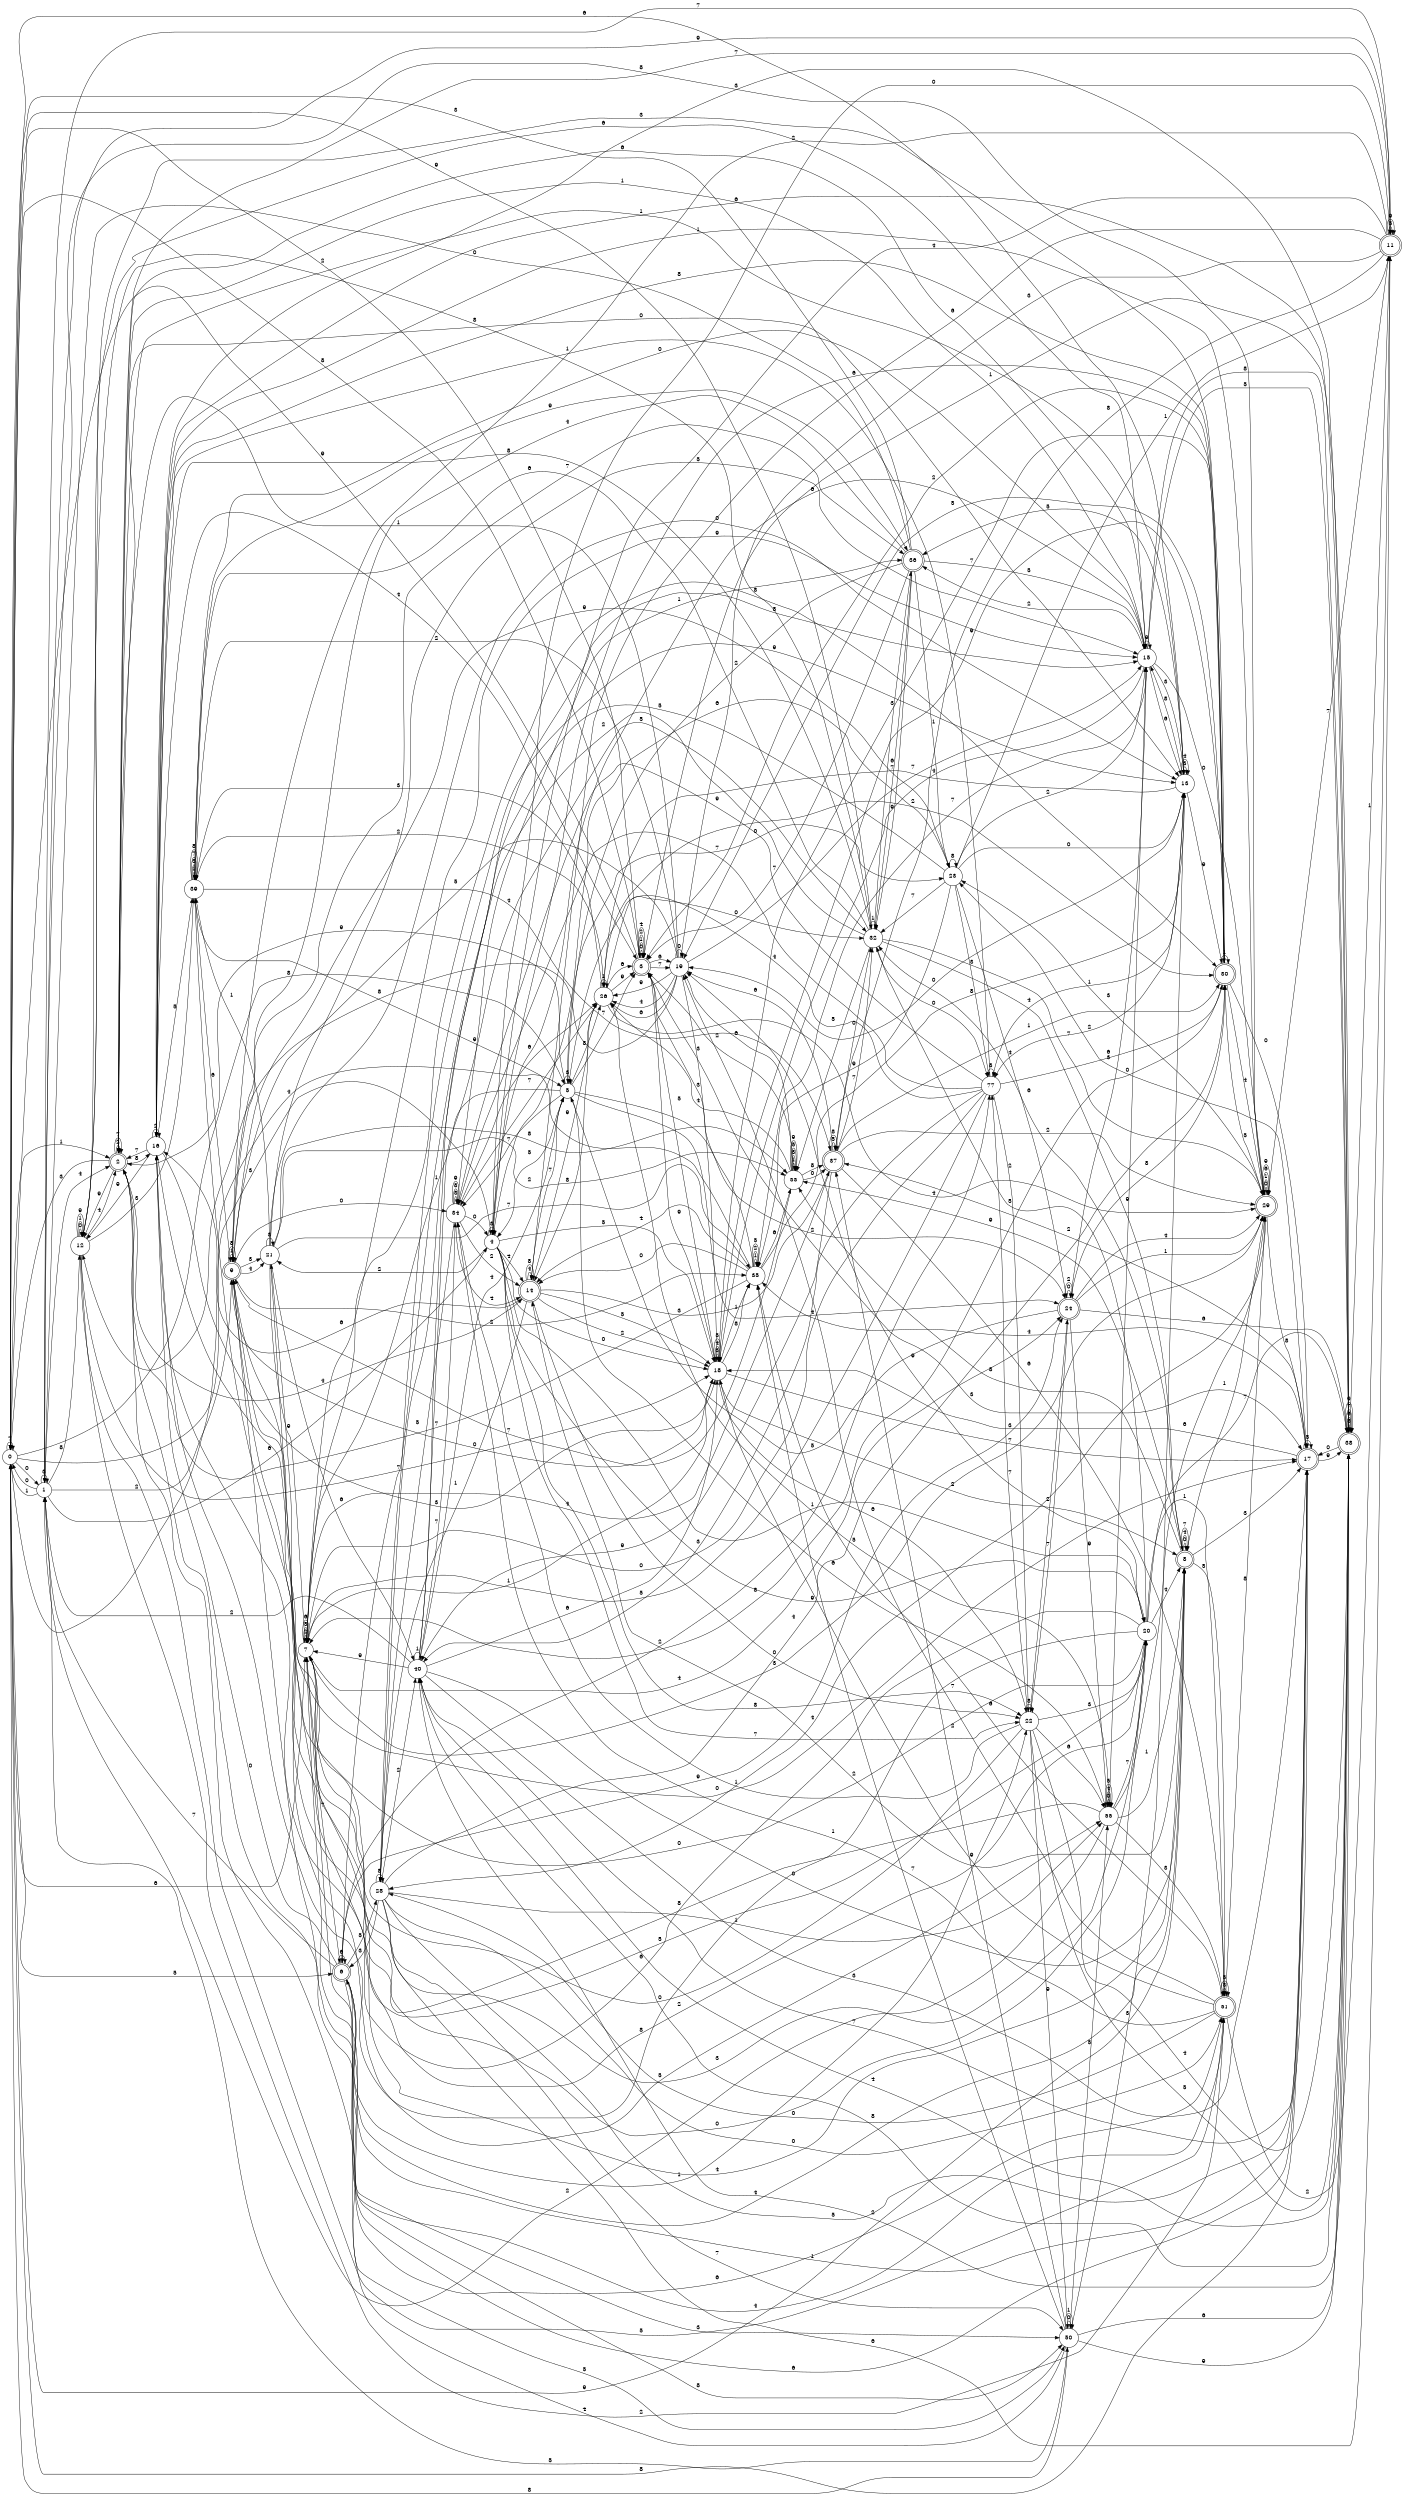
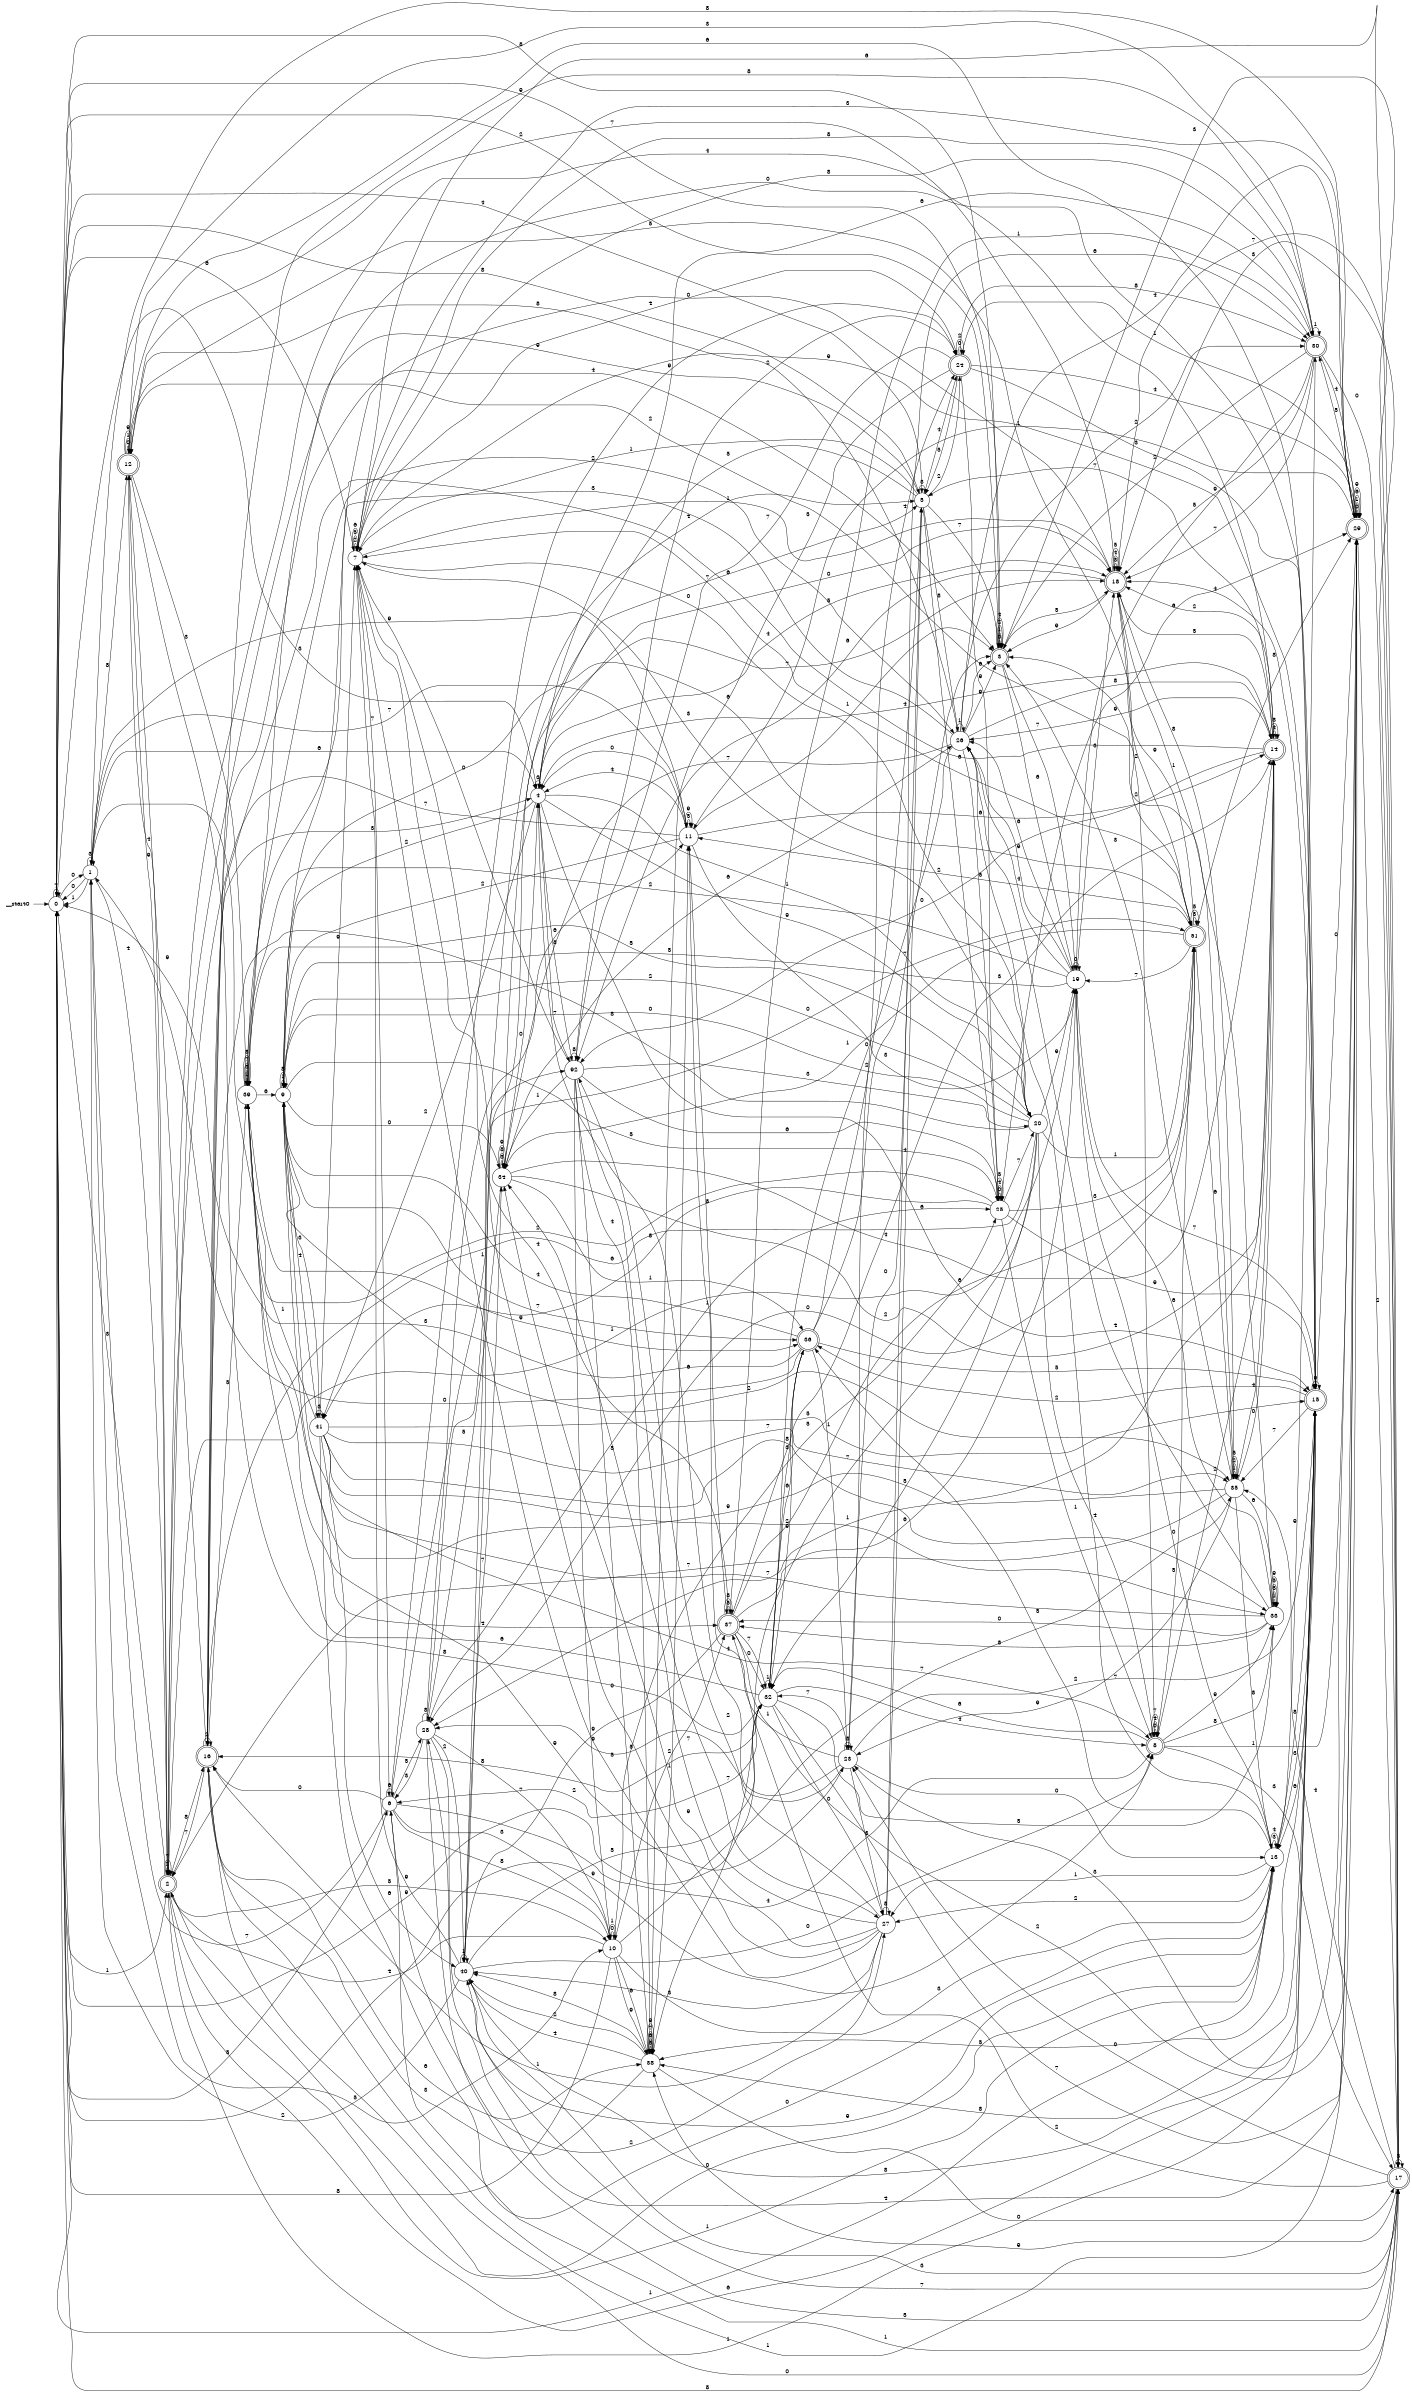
edge "13" -> "0": label "6" -> "1"
node "11": shape doublecircle -> circle
edge "38" -> "3": now "11" -> "3"
node "15": shape circle -> doublecircle
edge "29" -> "11": label "7" -> "1"
node "__start0": added
edge "19" -> "12": now "26" -> "12"
edge "23" -> "35": reversed
node "77": label "77" -> "27"
edge "5" -> "34": reversed
node "16": shape circle -> doublecircle
node "12": shape circle -> doublecircle
node "21": label "21" -> "41"
node "9": shape doublecircle -> circle
edge "14" -> "37": reversed
edge "24" -> "38": label "6" -> "5"
edge "29" -> "17": label "8" -> "2"
node "18": shape circle -> doublecircle
node "38": shape doublecircle -> circle
edge "1" -> "9": now "4" -> "9"
edge "28" -> "30": removed, label "4"
edge "16" -> "18": now "16" -> "4"
edge "40" -> "18": label "6" -> "7"
node "22": label "22" -> "92"
node "55": label "55" -> "25"
node "6": shape doublecircle -> circle
node "50": label "50" -> "10"
